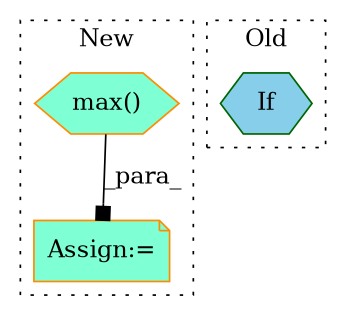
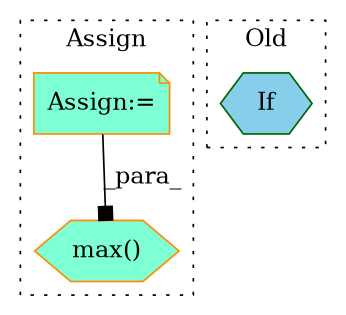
cluster "New": label "New" -> "Assign"
edge "max()" -> "Assign:=": reversed
